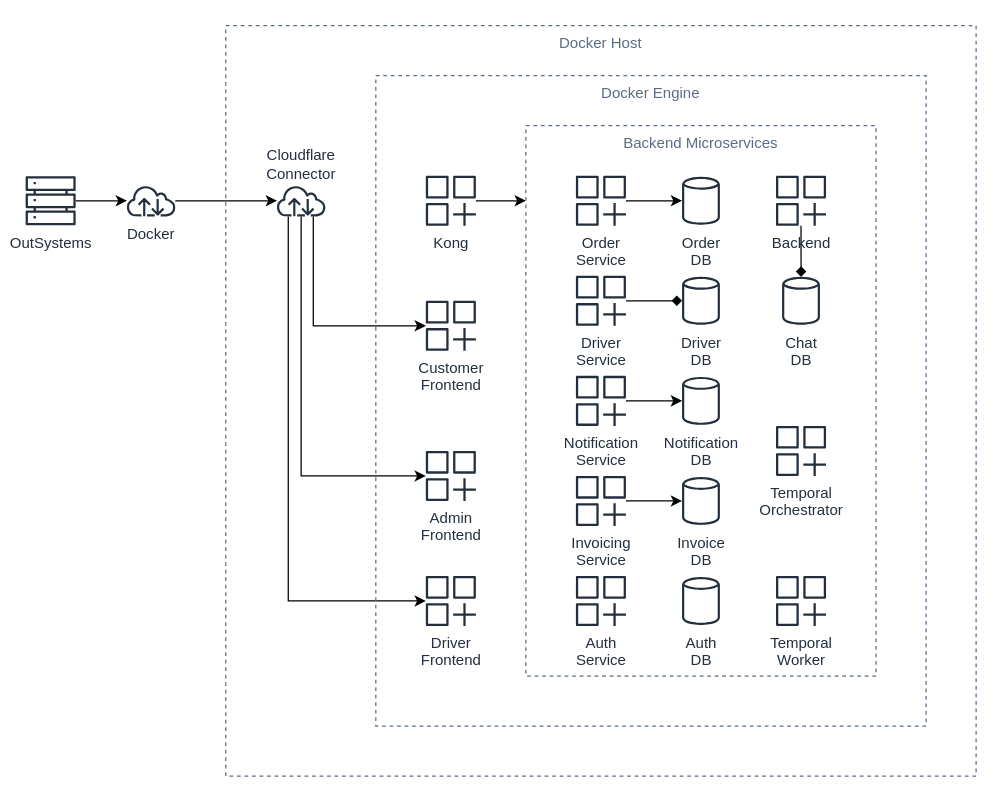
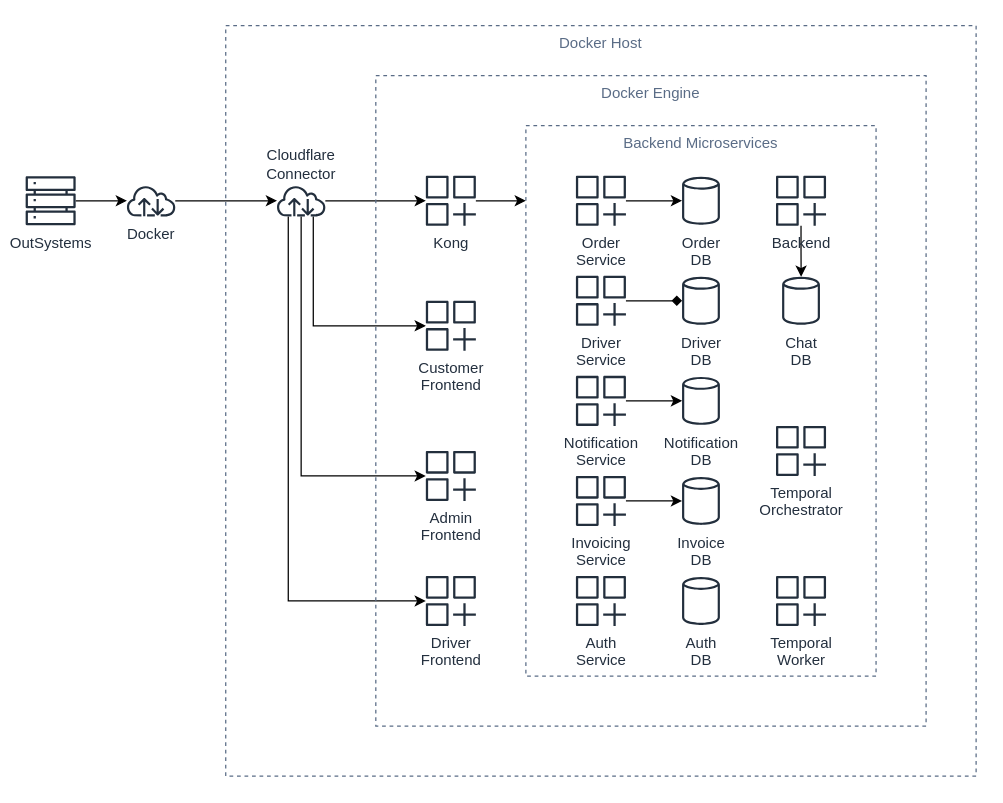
edge "Cloudflare Connector" -> "Kong": added
edge "Backend" -> "Chat DB": arrowhead diamond -> classic
